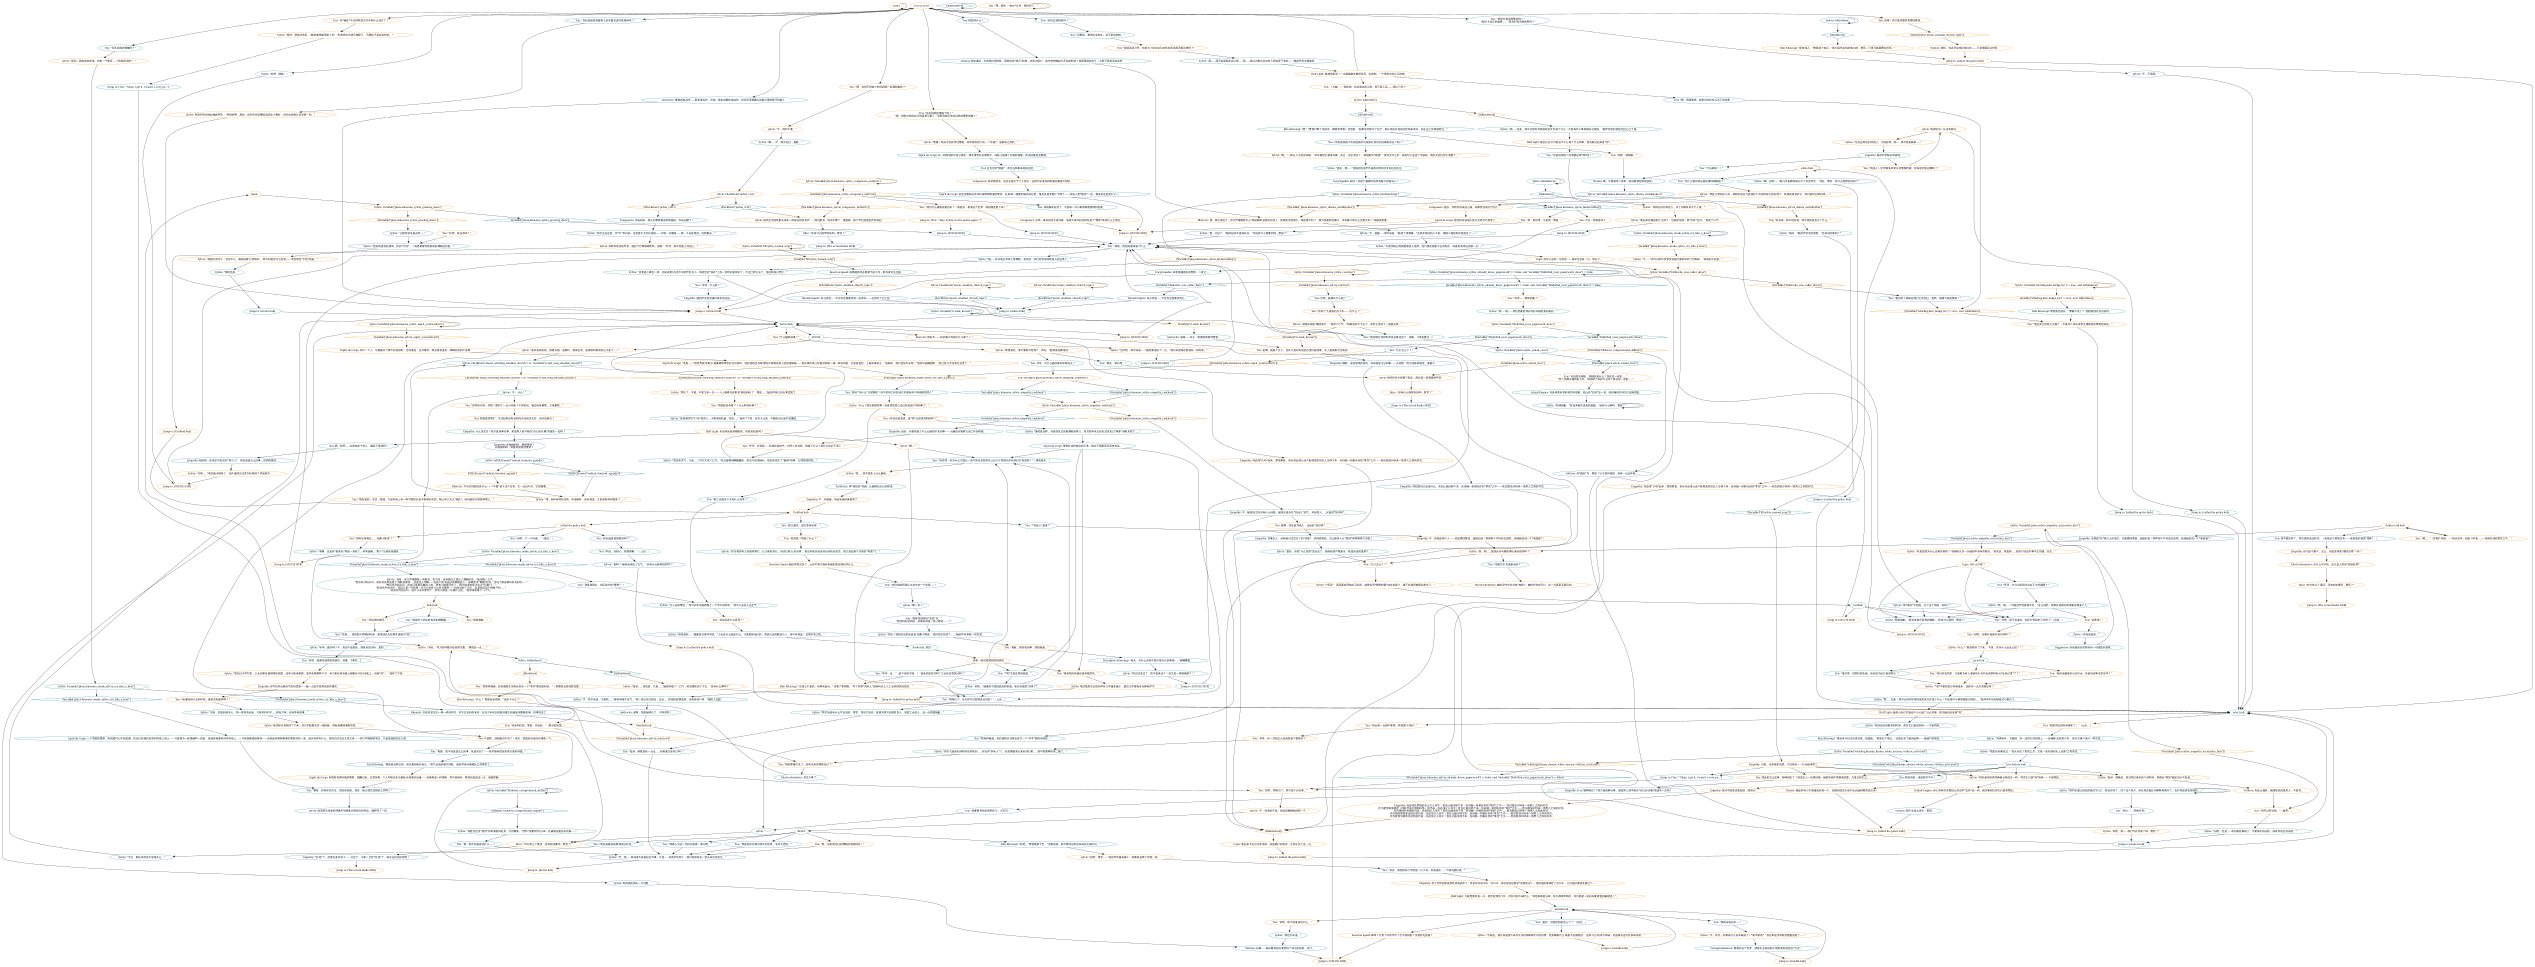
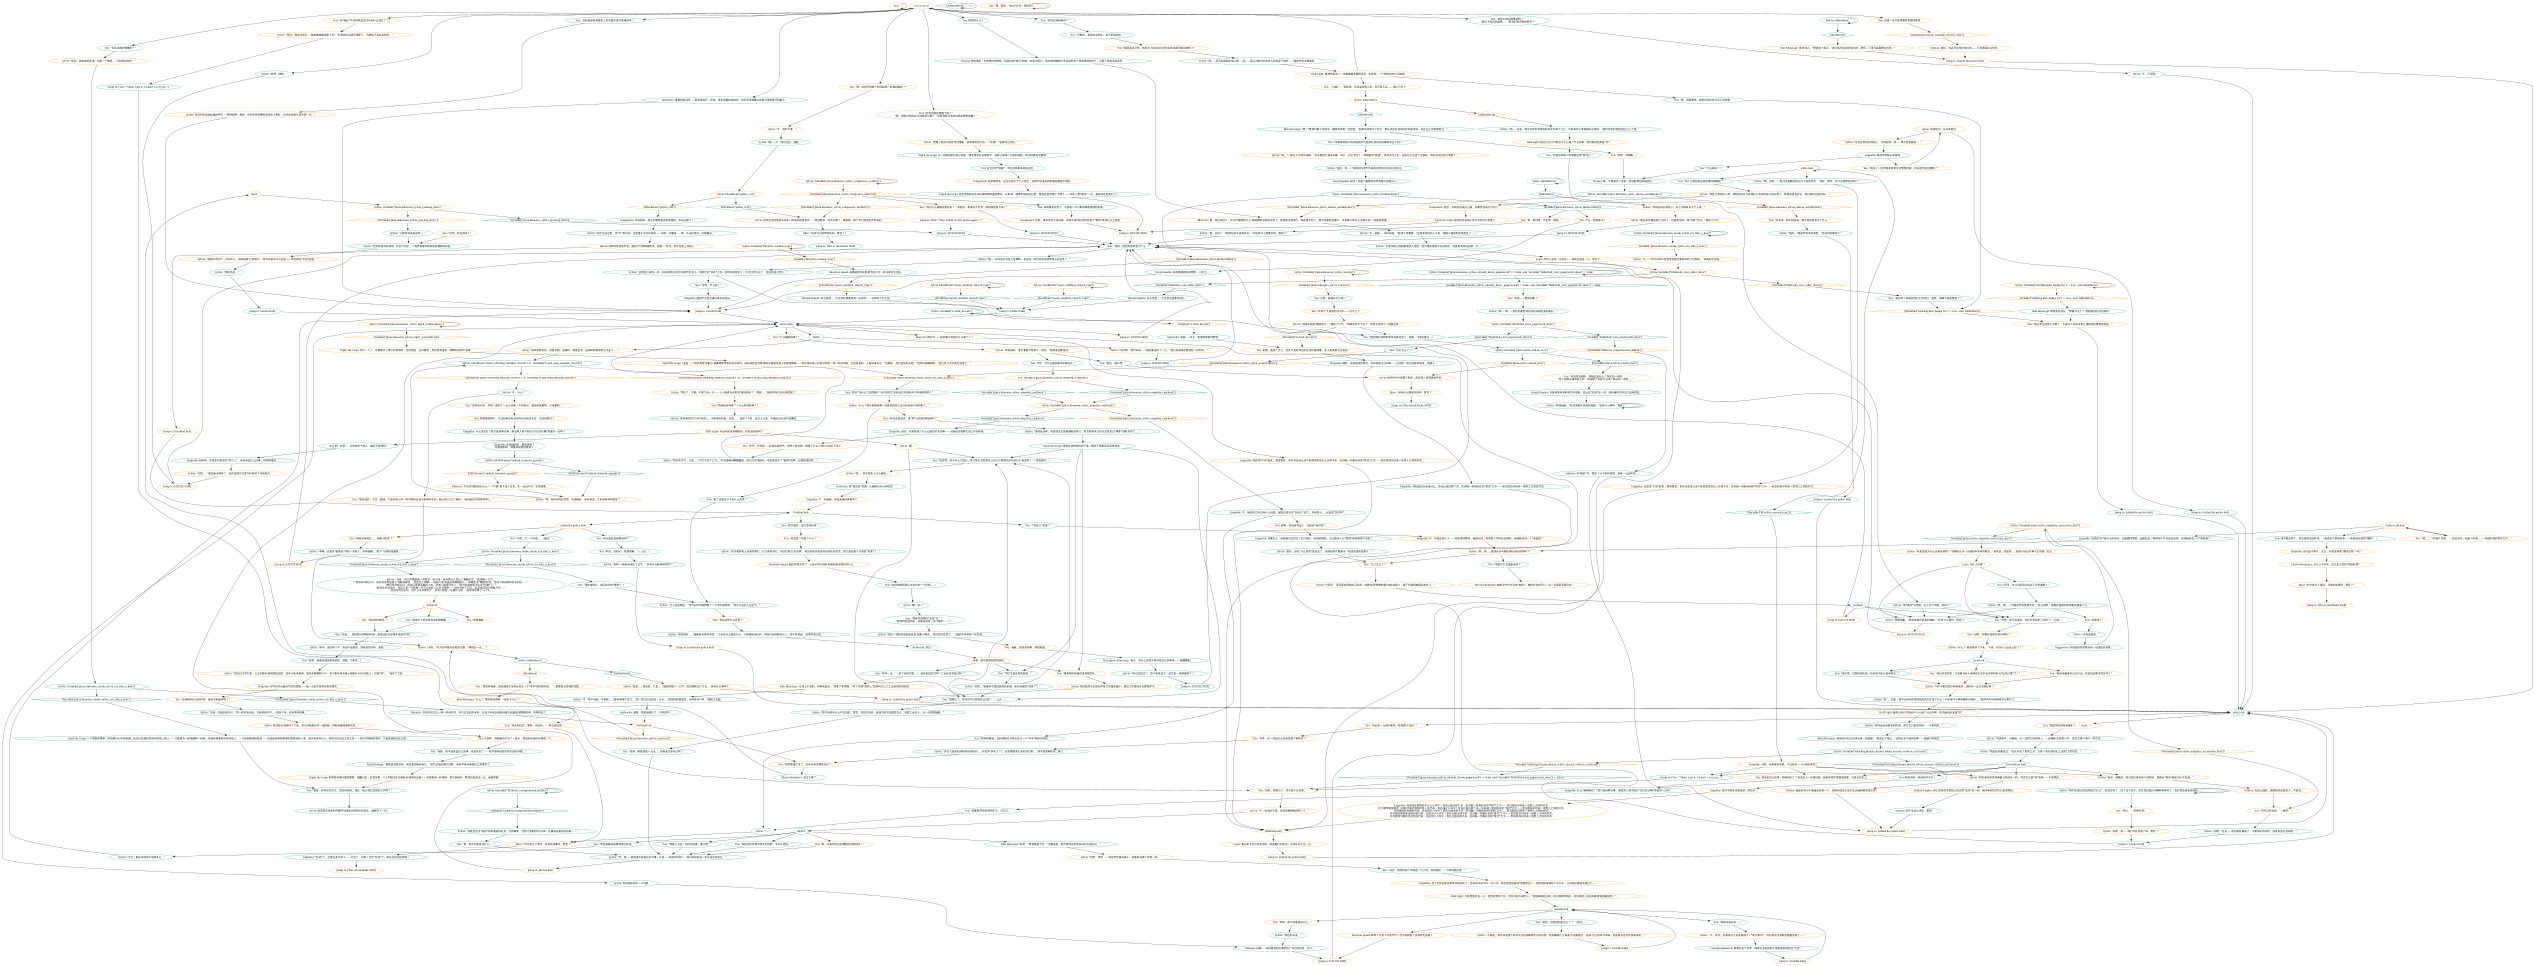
node "START": label "START" -> "HUB"
node "SYLVIE": label "SYLVIE" -> "TASK"
node "You: “明白。”（拒绝任务）": color teal -> darkorange
